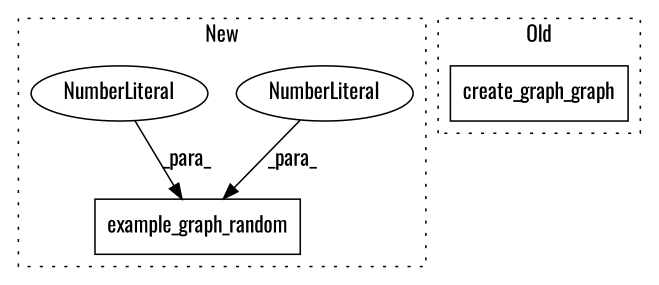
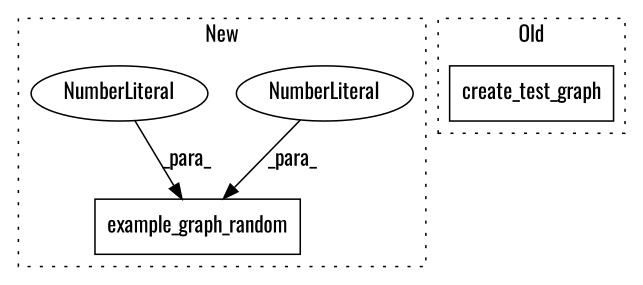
node "create_graph_graph": label "create_graph_graph" -> "create_test_graph"
